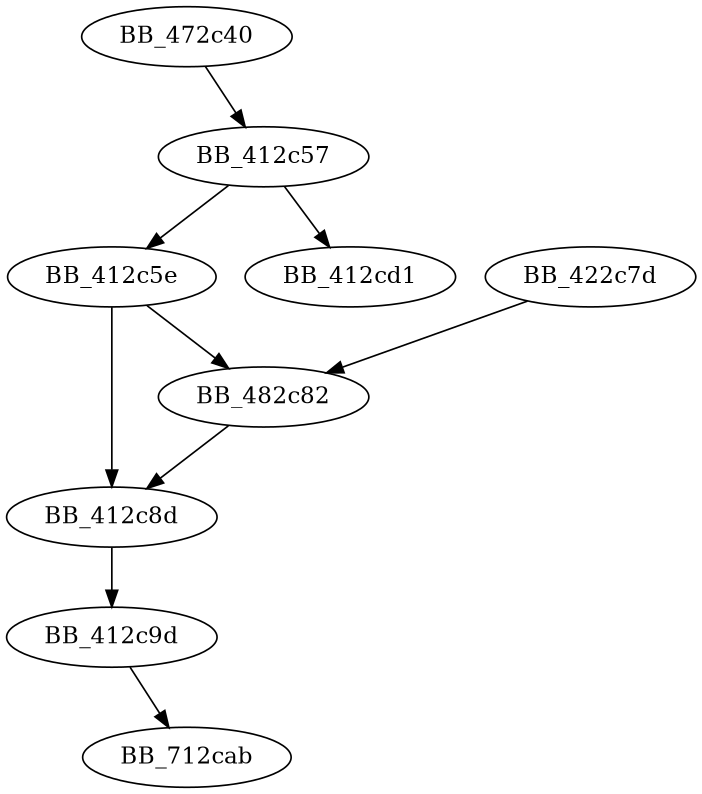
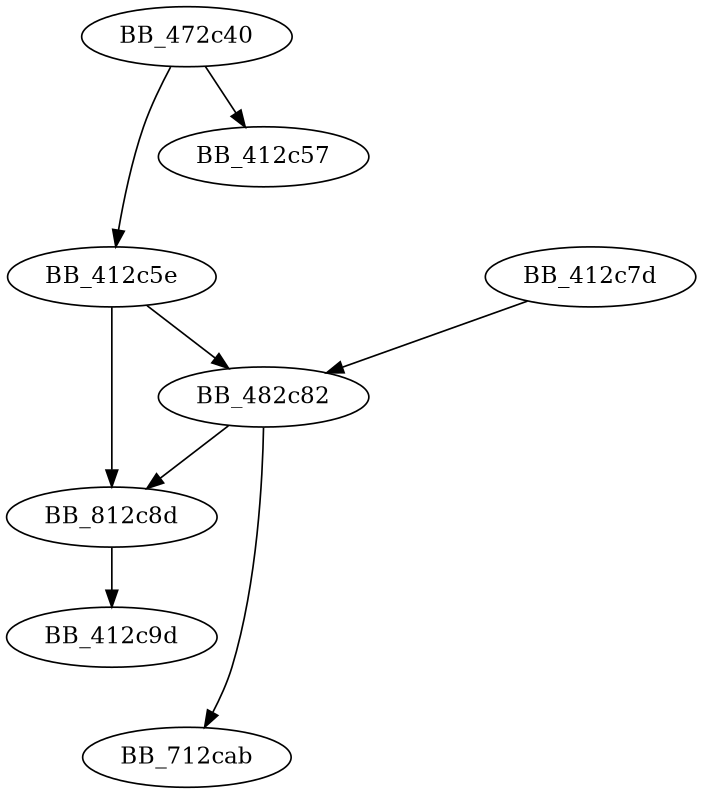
edge "BB_412c57" -> "BB_412c5e": now "BB_472c40" -> "BB_412c5e"
node "BB_412cd1": removed
node "BB_422c7d": label "BB_422c7d" -> "BB_412c7d"
node "BB_412c8d": label "BB_412c8d" -> "BB_812c8d"
edge "BB_412c9d" -> "BB_712cab": now "BB_482c82" -> "BB_712cab"
